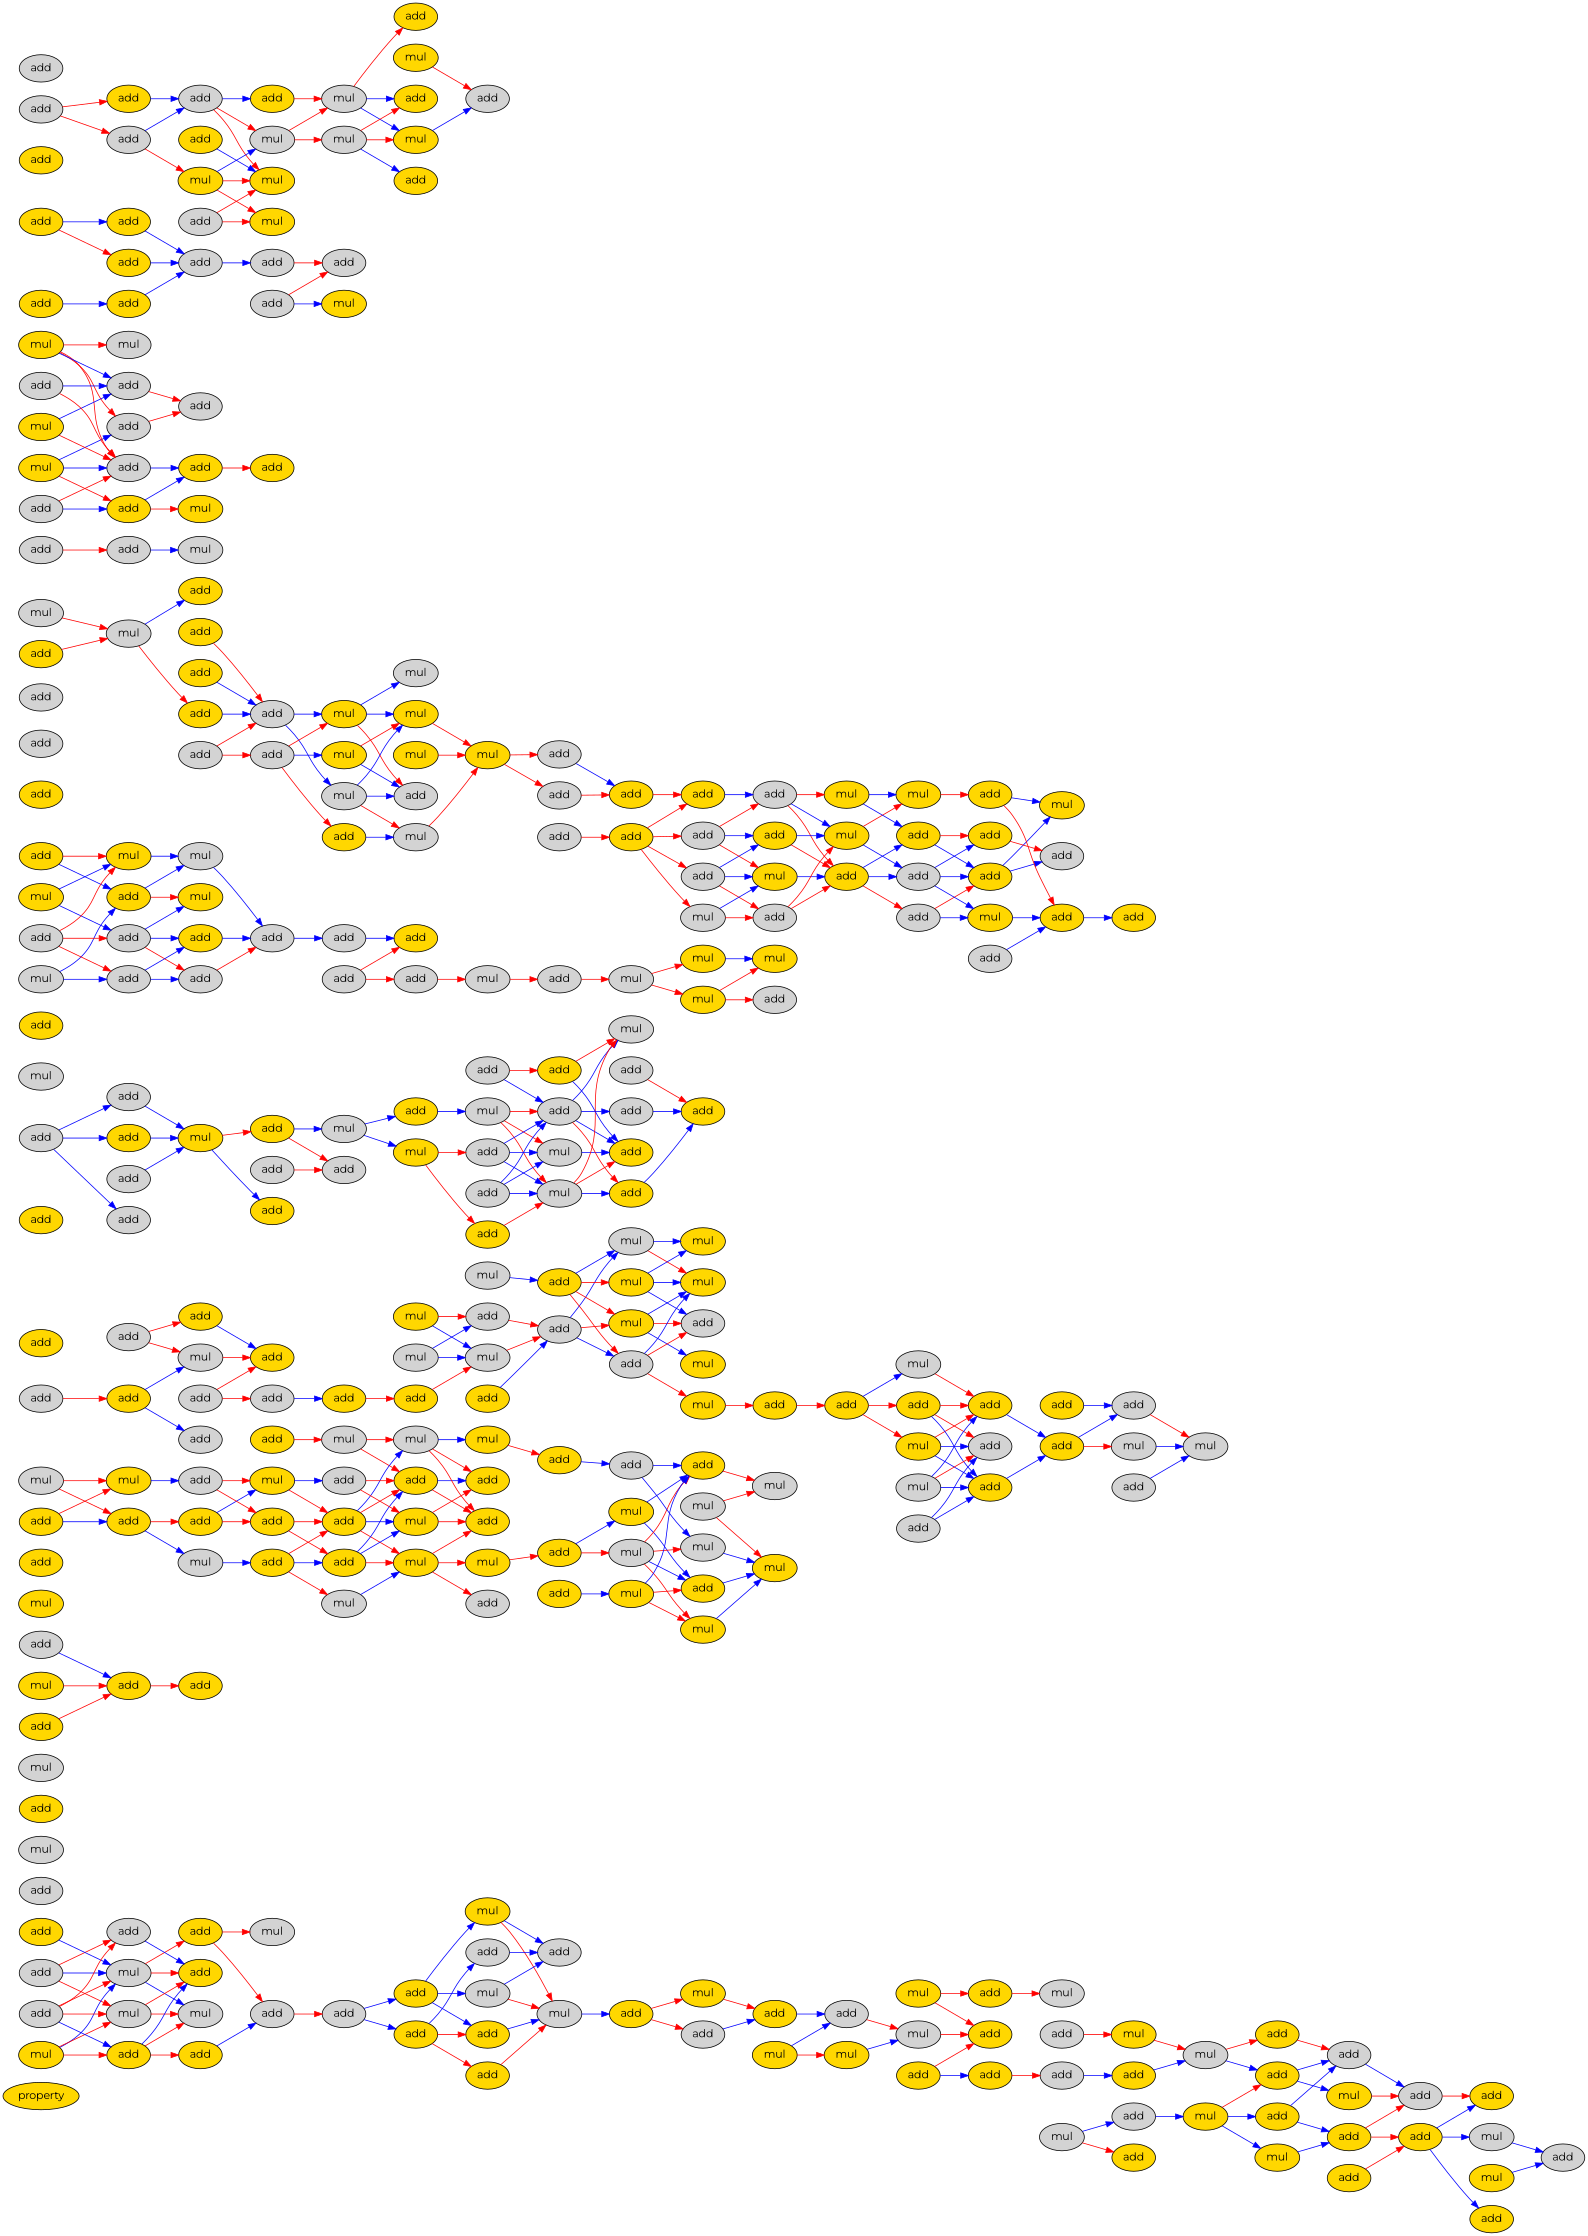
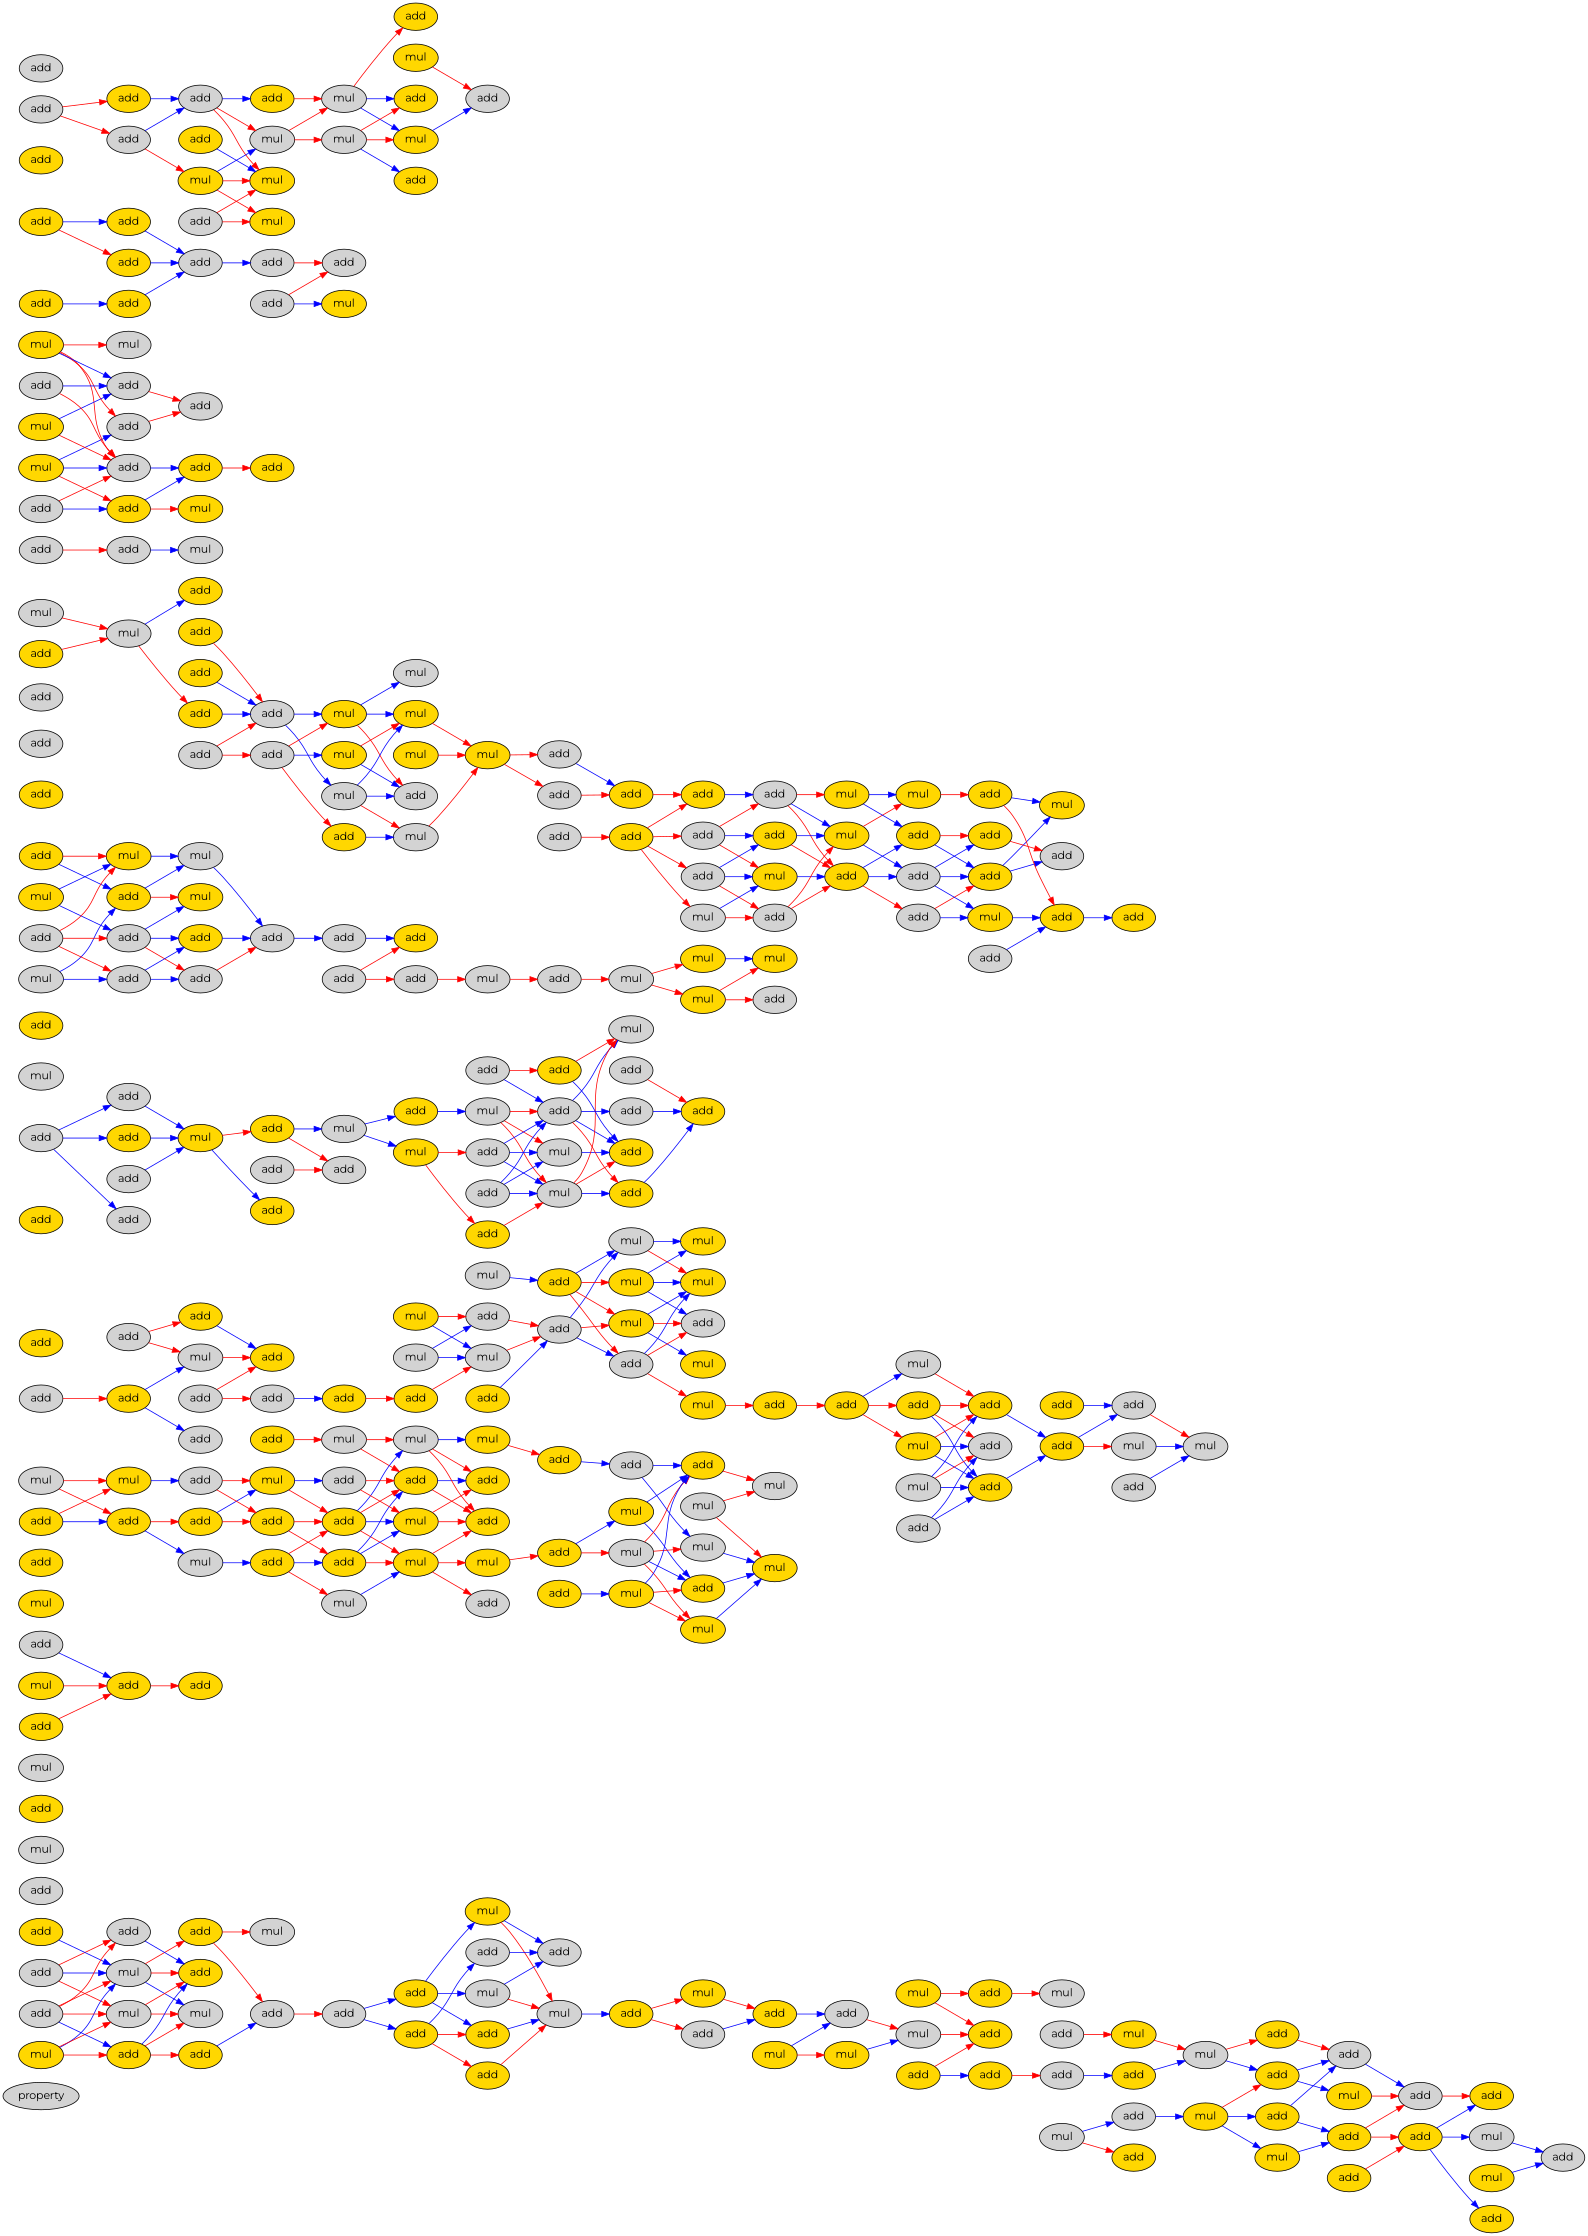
node "property": fillcolor gold -> lightgrey
